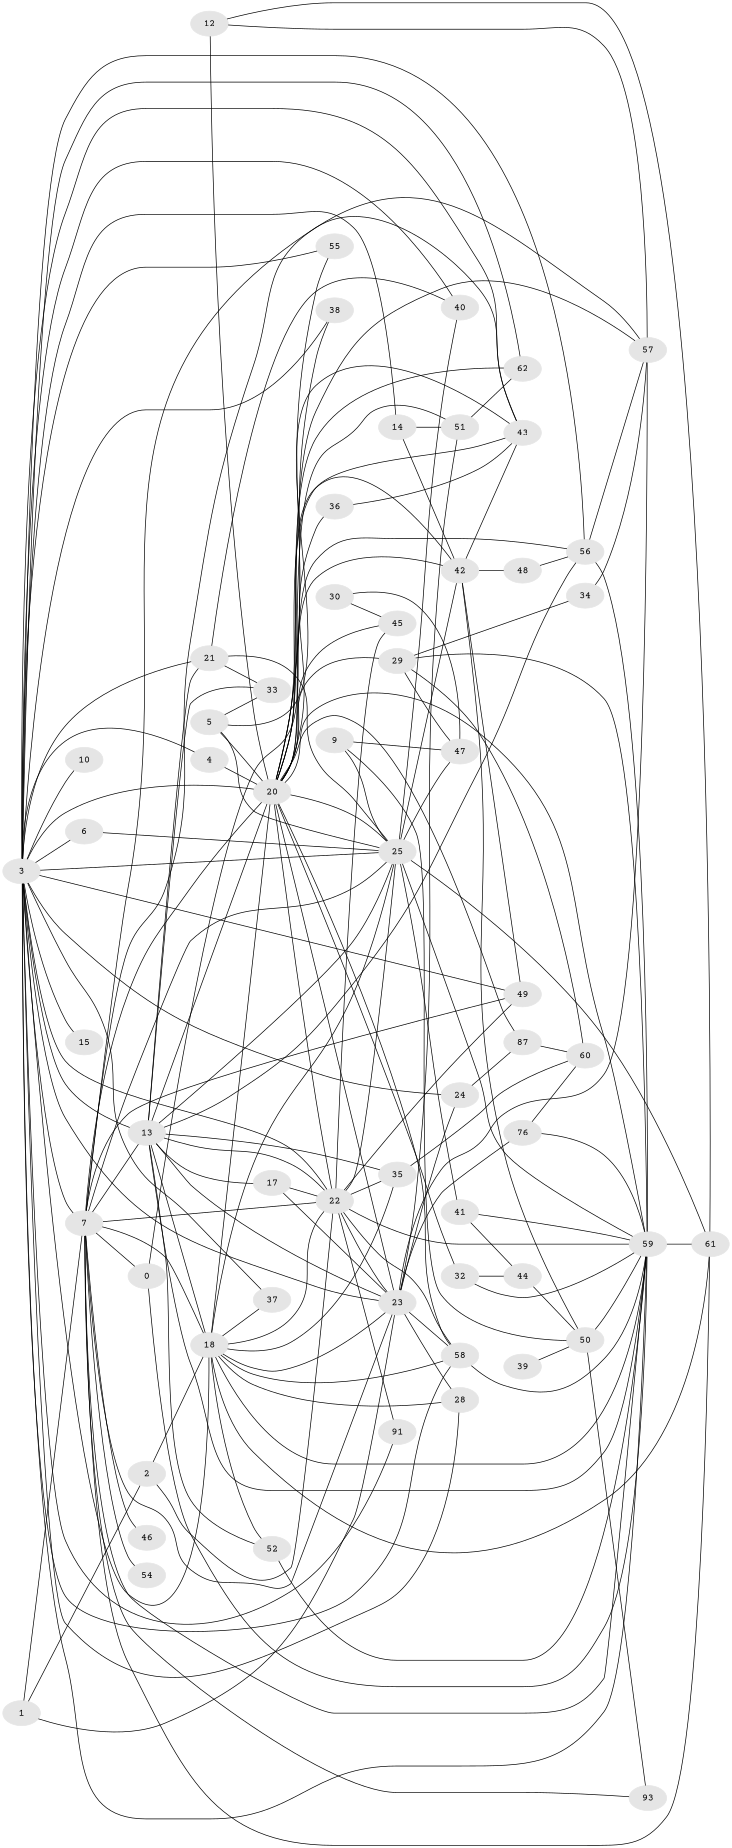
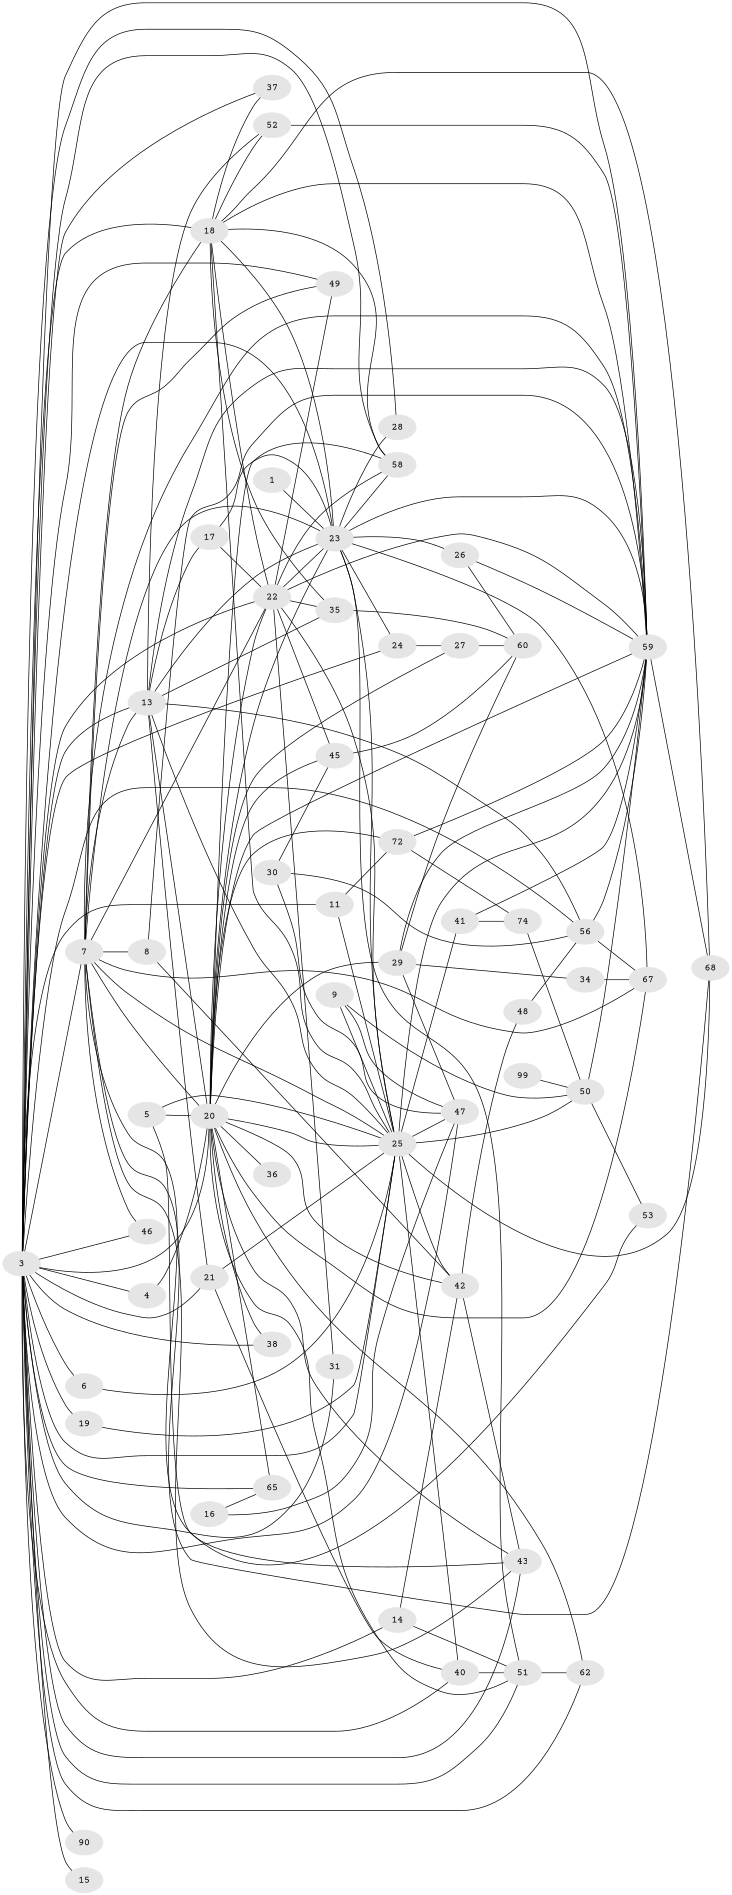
node "12": removed
node "55": label "55" -> "65"
node "57": label "57" -> "67"
edge "43" -- "36": removed
edge "56" -- "20": now "56" -- "30"
node "33": removed
edge "60" -- "45": added
node "10": label "10" -> "90"
edge "42" -- "49": removed
edge "23" -- "25": added
node "11": added
edge "42" -- "50": now "25" -- "50"
node "87": label "87" -> "27"
edge "20" -- "18": removed
node "76": label "76" -> "26"
edge "13" -- "22": removed
edge "13" -- "18": removed
node "61": label "61" -> "68"
edge "46" -- "3": added
node "0": label "0" -> "8"
node "32": label "32" -> "72"
node "44": label "44" -> "74"
node "39": label "39" -> "99"
edge "59" -- "58": now "59" -- "23"
edge "18" -- "28": removed
node "19": added
node "91": label "91" -> "31"
edge "7" -- "1": removed
node "2": removed
node "16": added
edge "47" -- "3": added
node "54": removed
edge "40" -- "51": added
edge "3" -- "51": added
node "93": label "93" -> "53"
